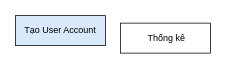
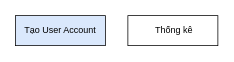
node "Thống kê": moved (165, 38) -> (173, 30)
